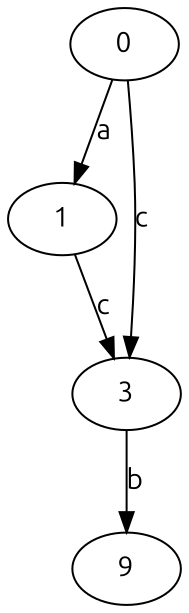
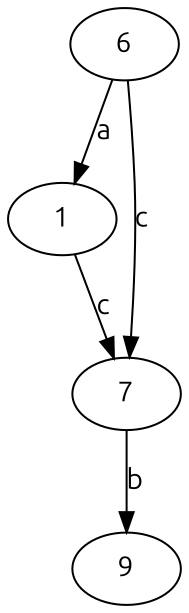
node "0": label "0" -> "6"
node "3": label "3" -> "7"
